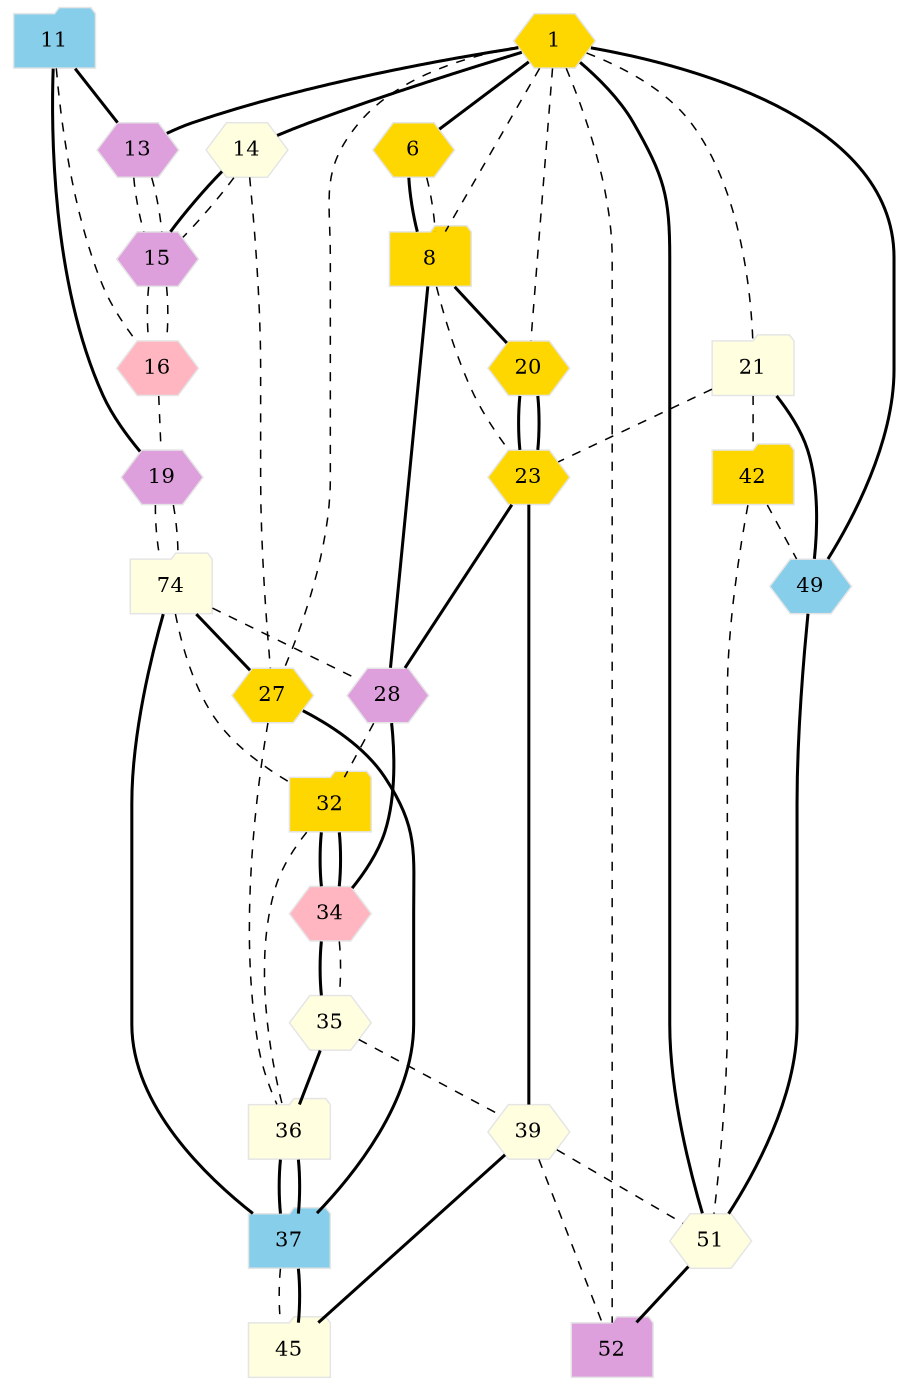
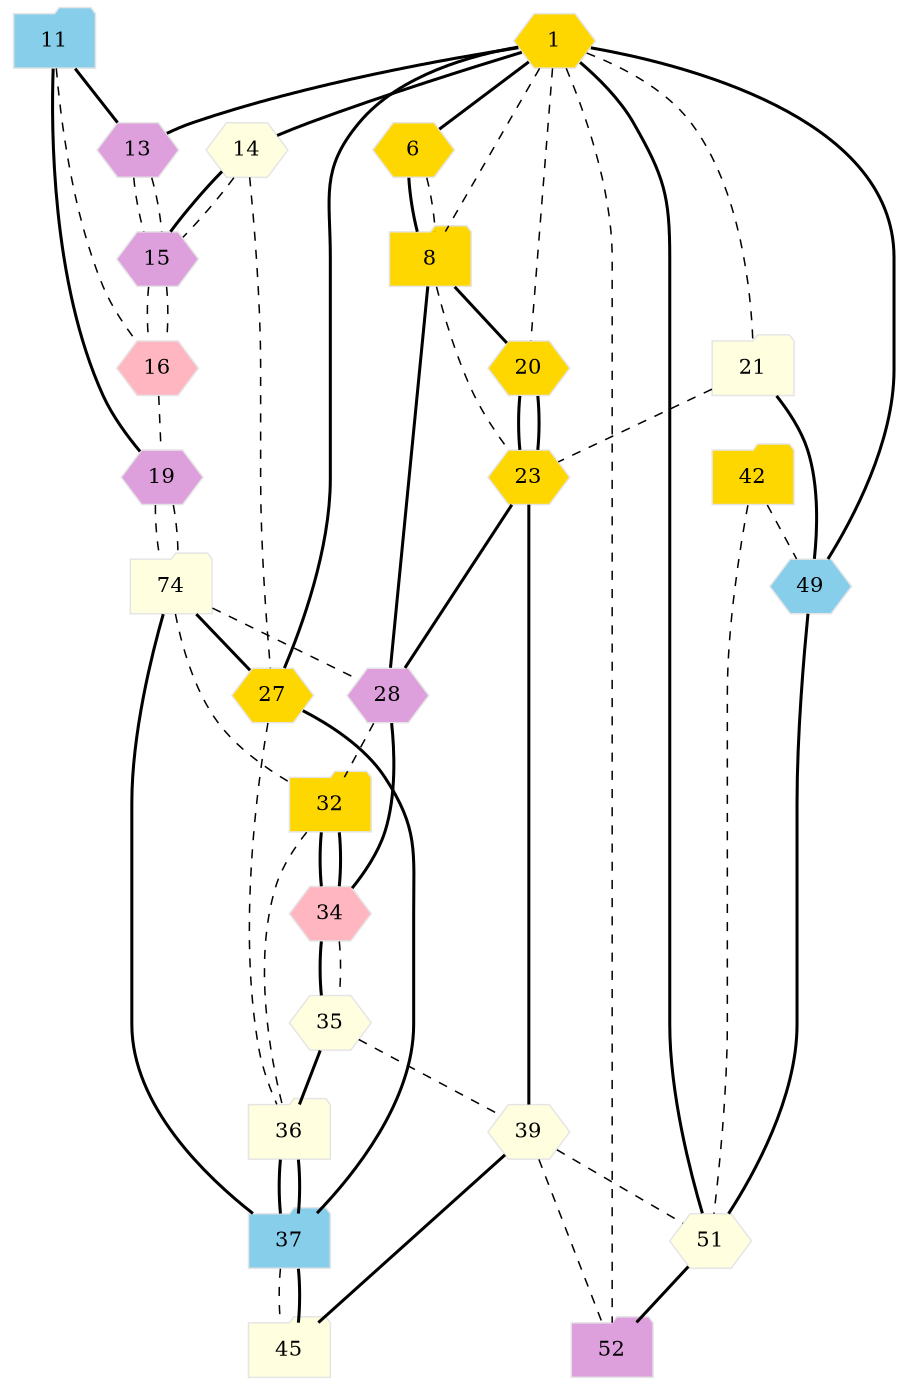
edge "1" -- "27": style dashed -> bold
edge "21" -- "42": removed
